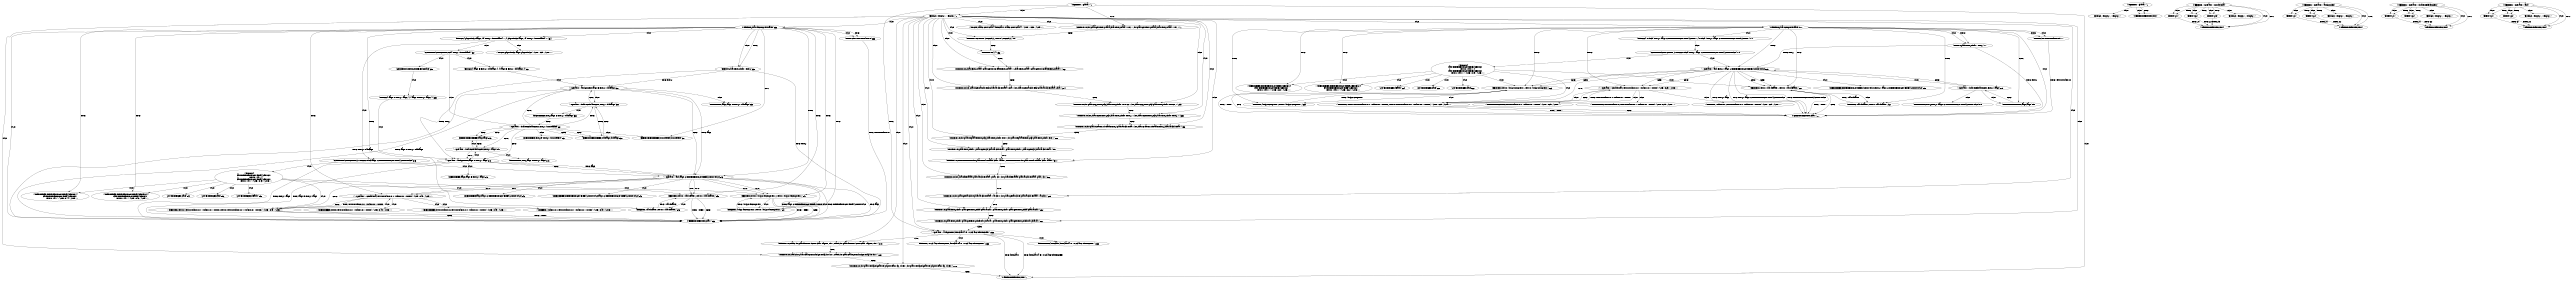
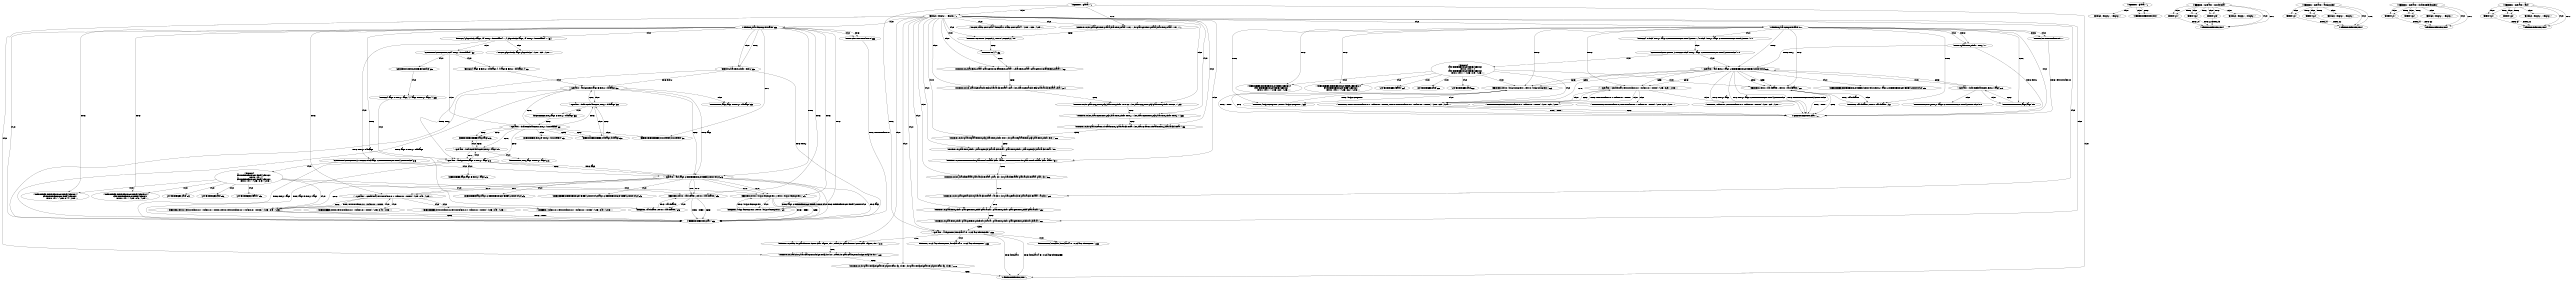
edge "(<operator>.indirectFieldAccess,entry->old_flags)" -> "(FIELD_IDENTIFIER,old_flags,old_flags)": label "DDG: " -> "AST: "
